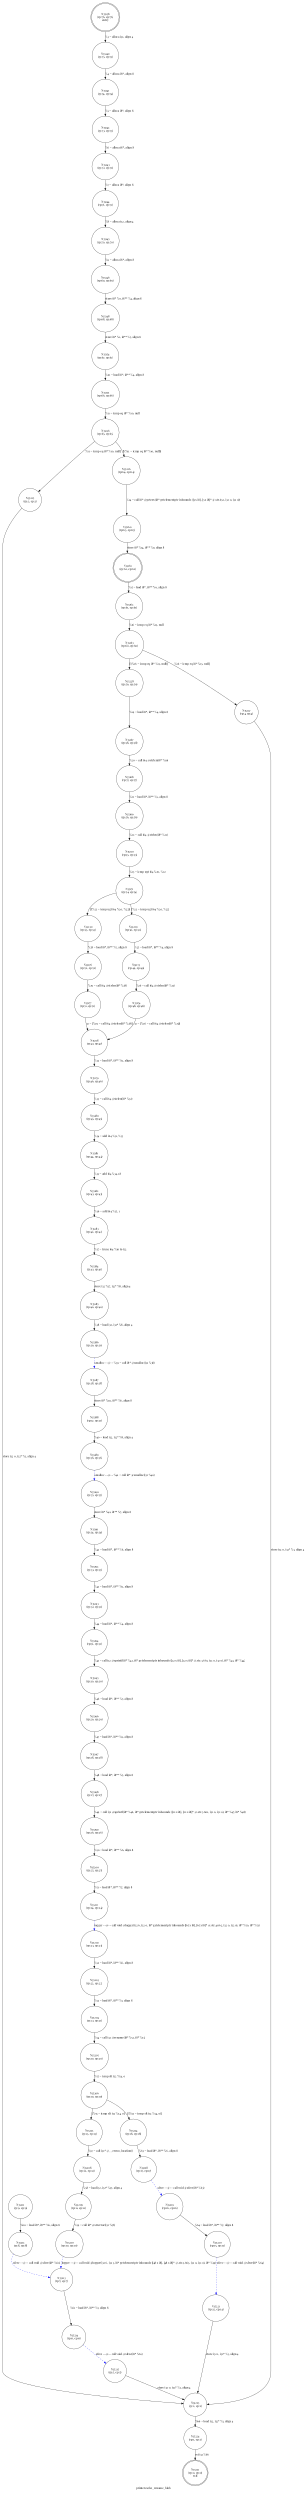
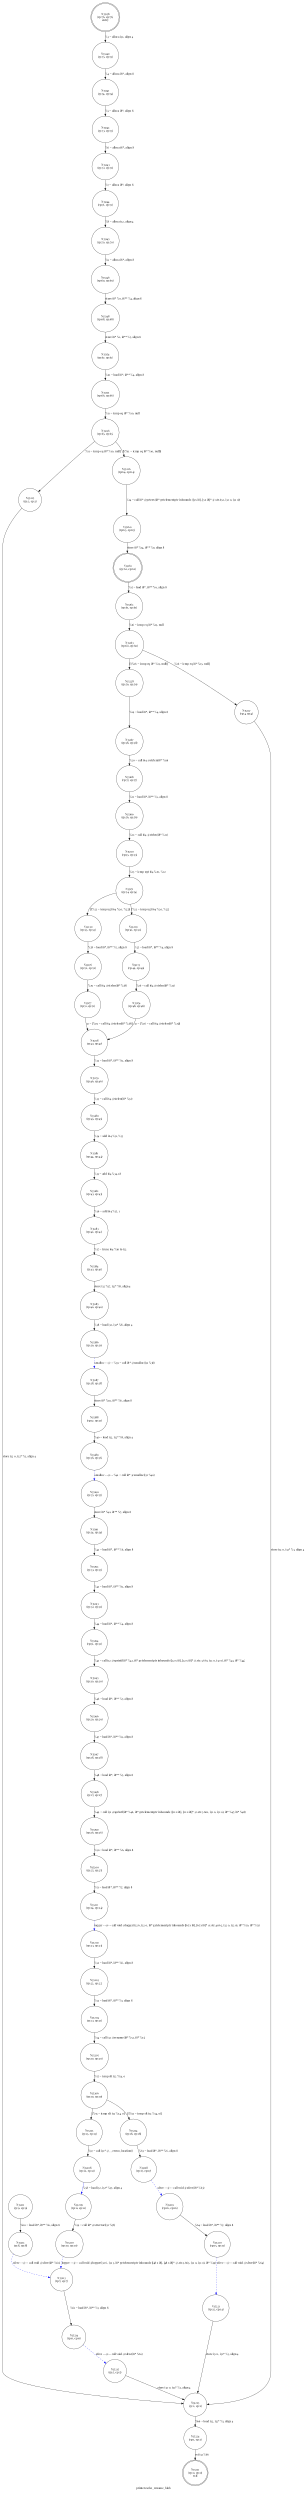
edge "N35208 (rp:12, ep:12)" -> "N35209 (rp:11, ep:11)": color black -> blue
